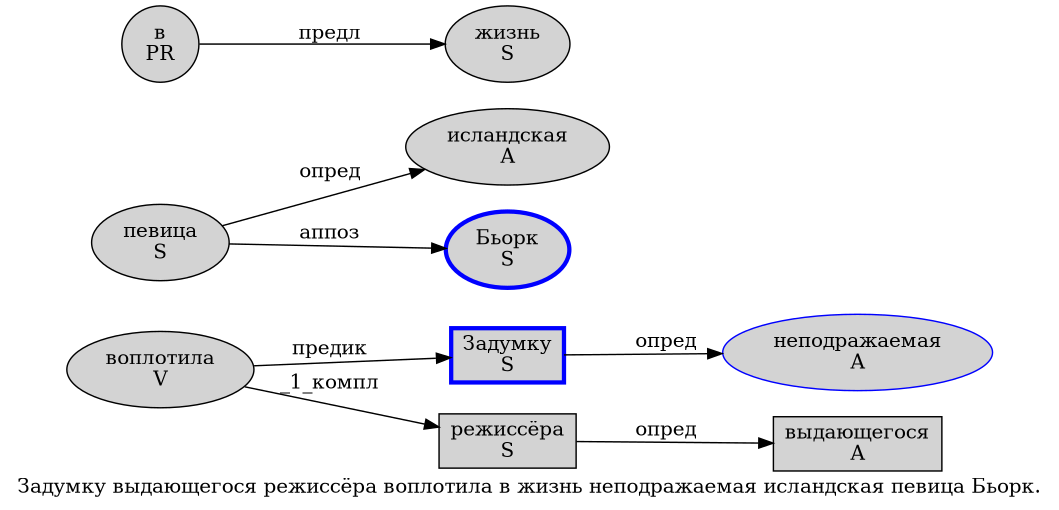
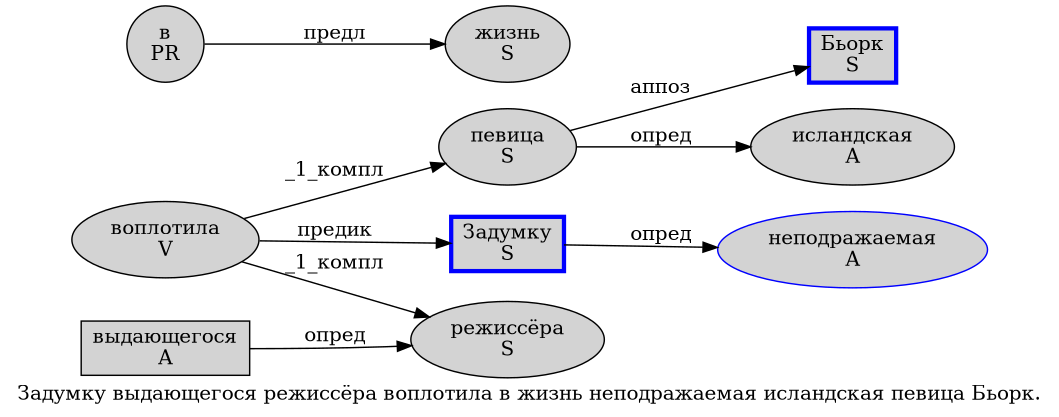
edge "воплотила V" -> "певица S": added, label "_1_компл"
node "Бьорк S": shape ellipse -> box
node "режиссёра S": shape box -> ellipse
edge "режиссёра S" -> "выдающегося A": reversed
